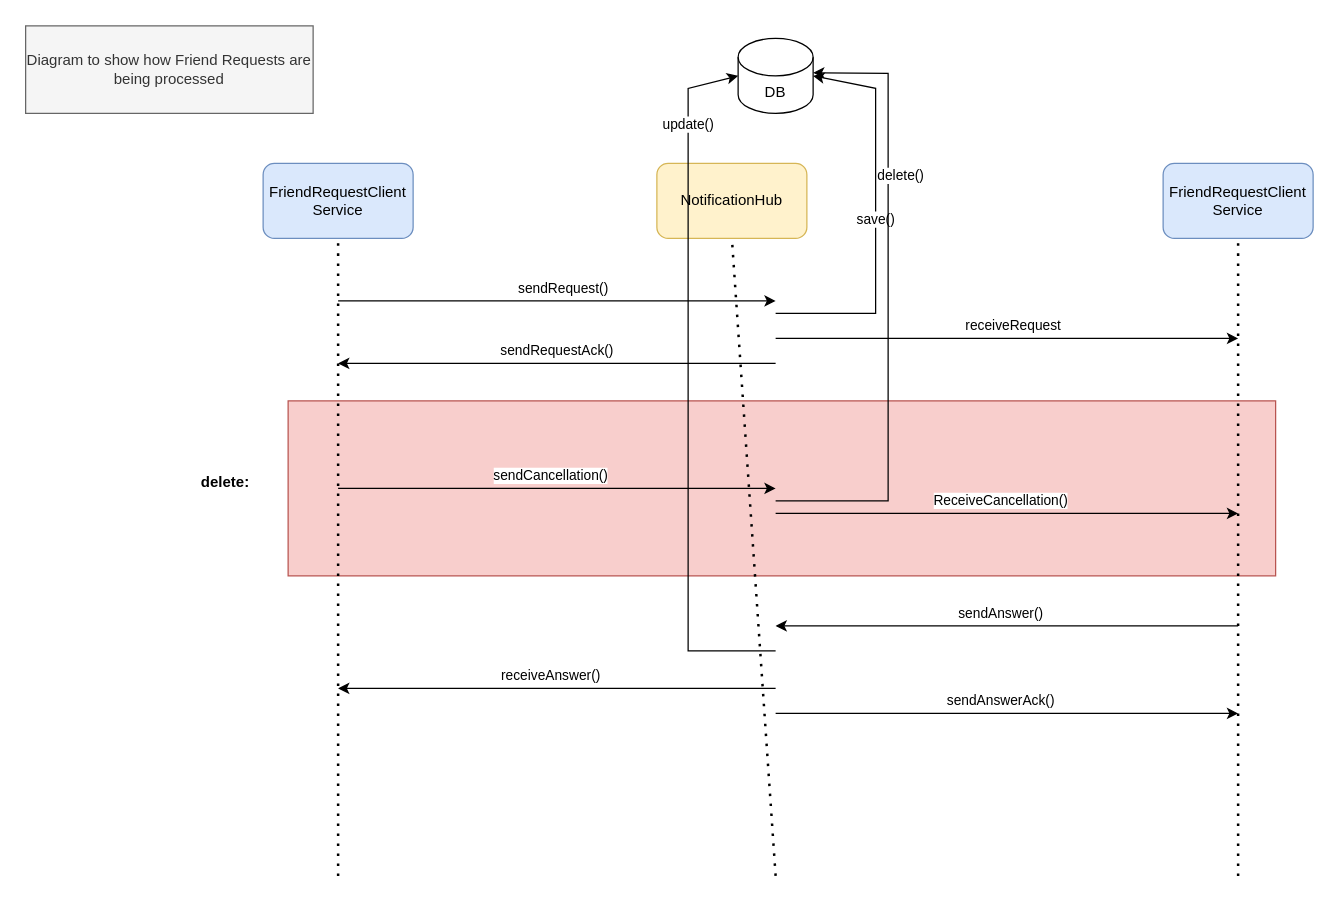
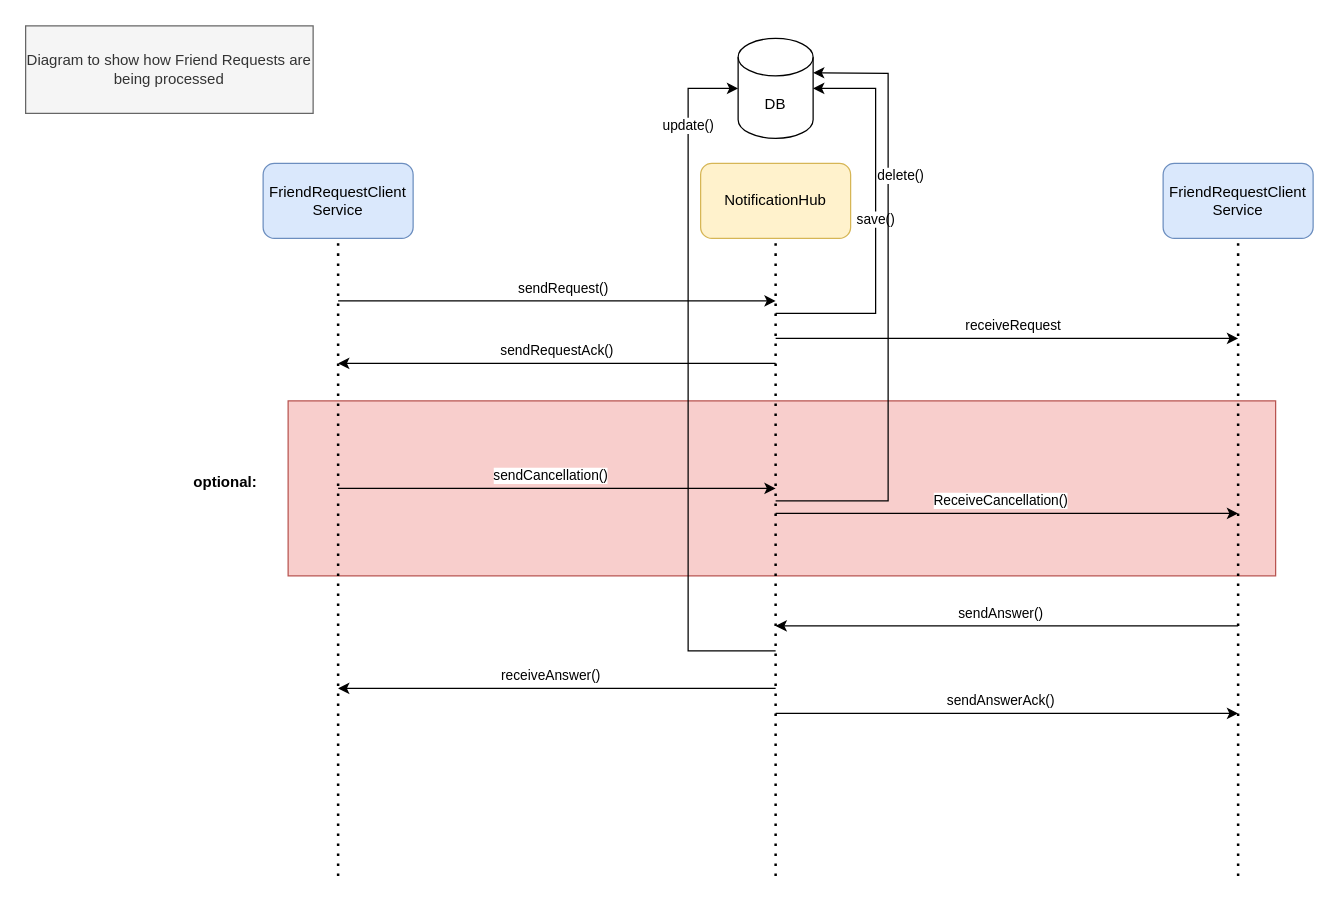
node "DB": size 75x75 -> 75x100
node "NotificationHub": moved (732, 201) -> (776, 201)
node "delete:": label "delete:" -> "optional:"
